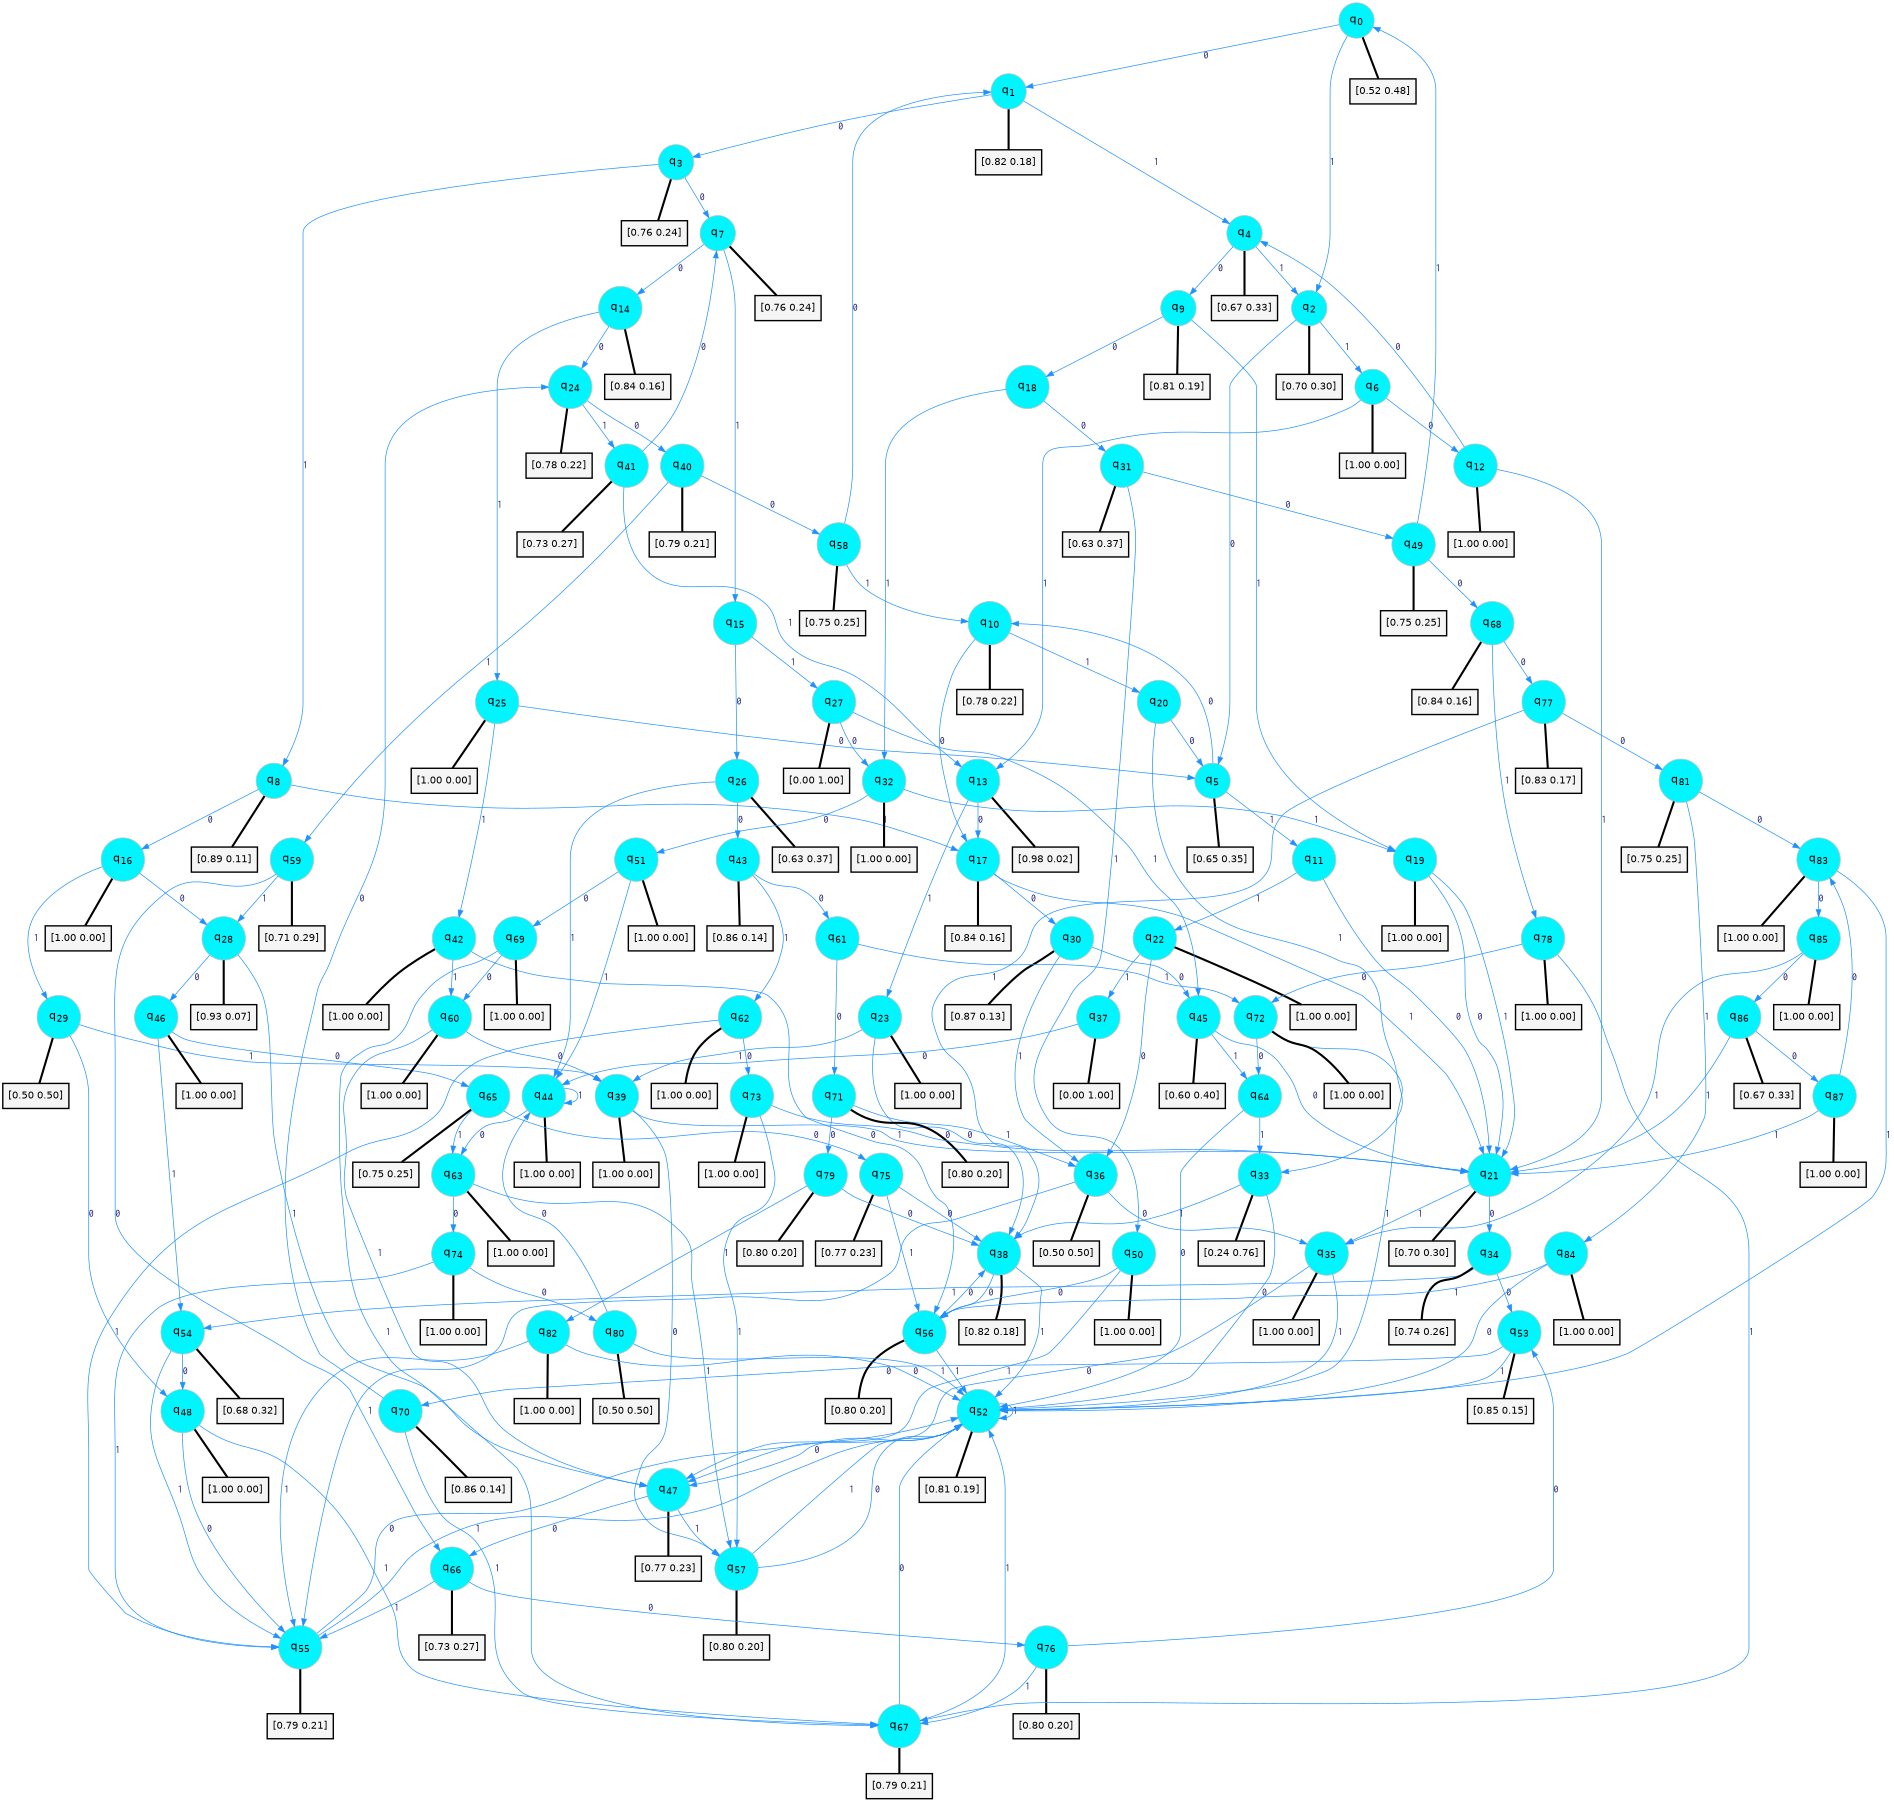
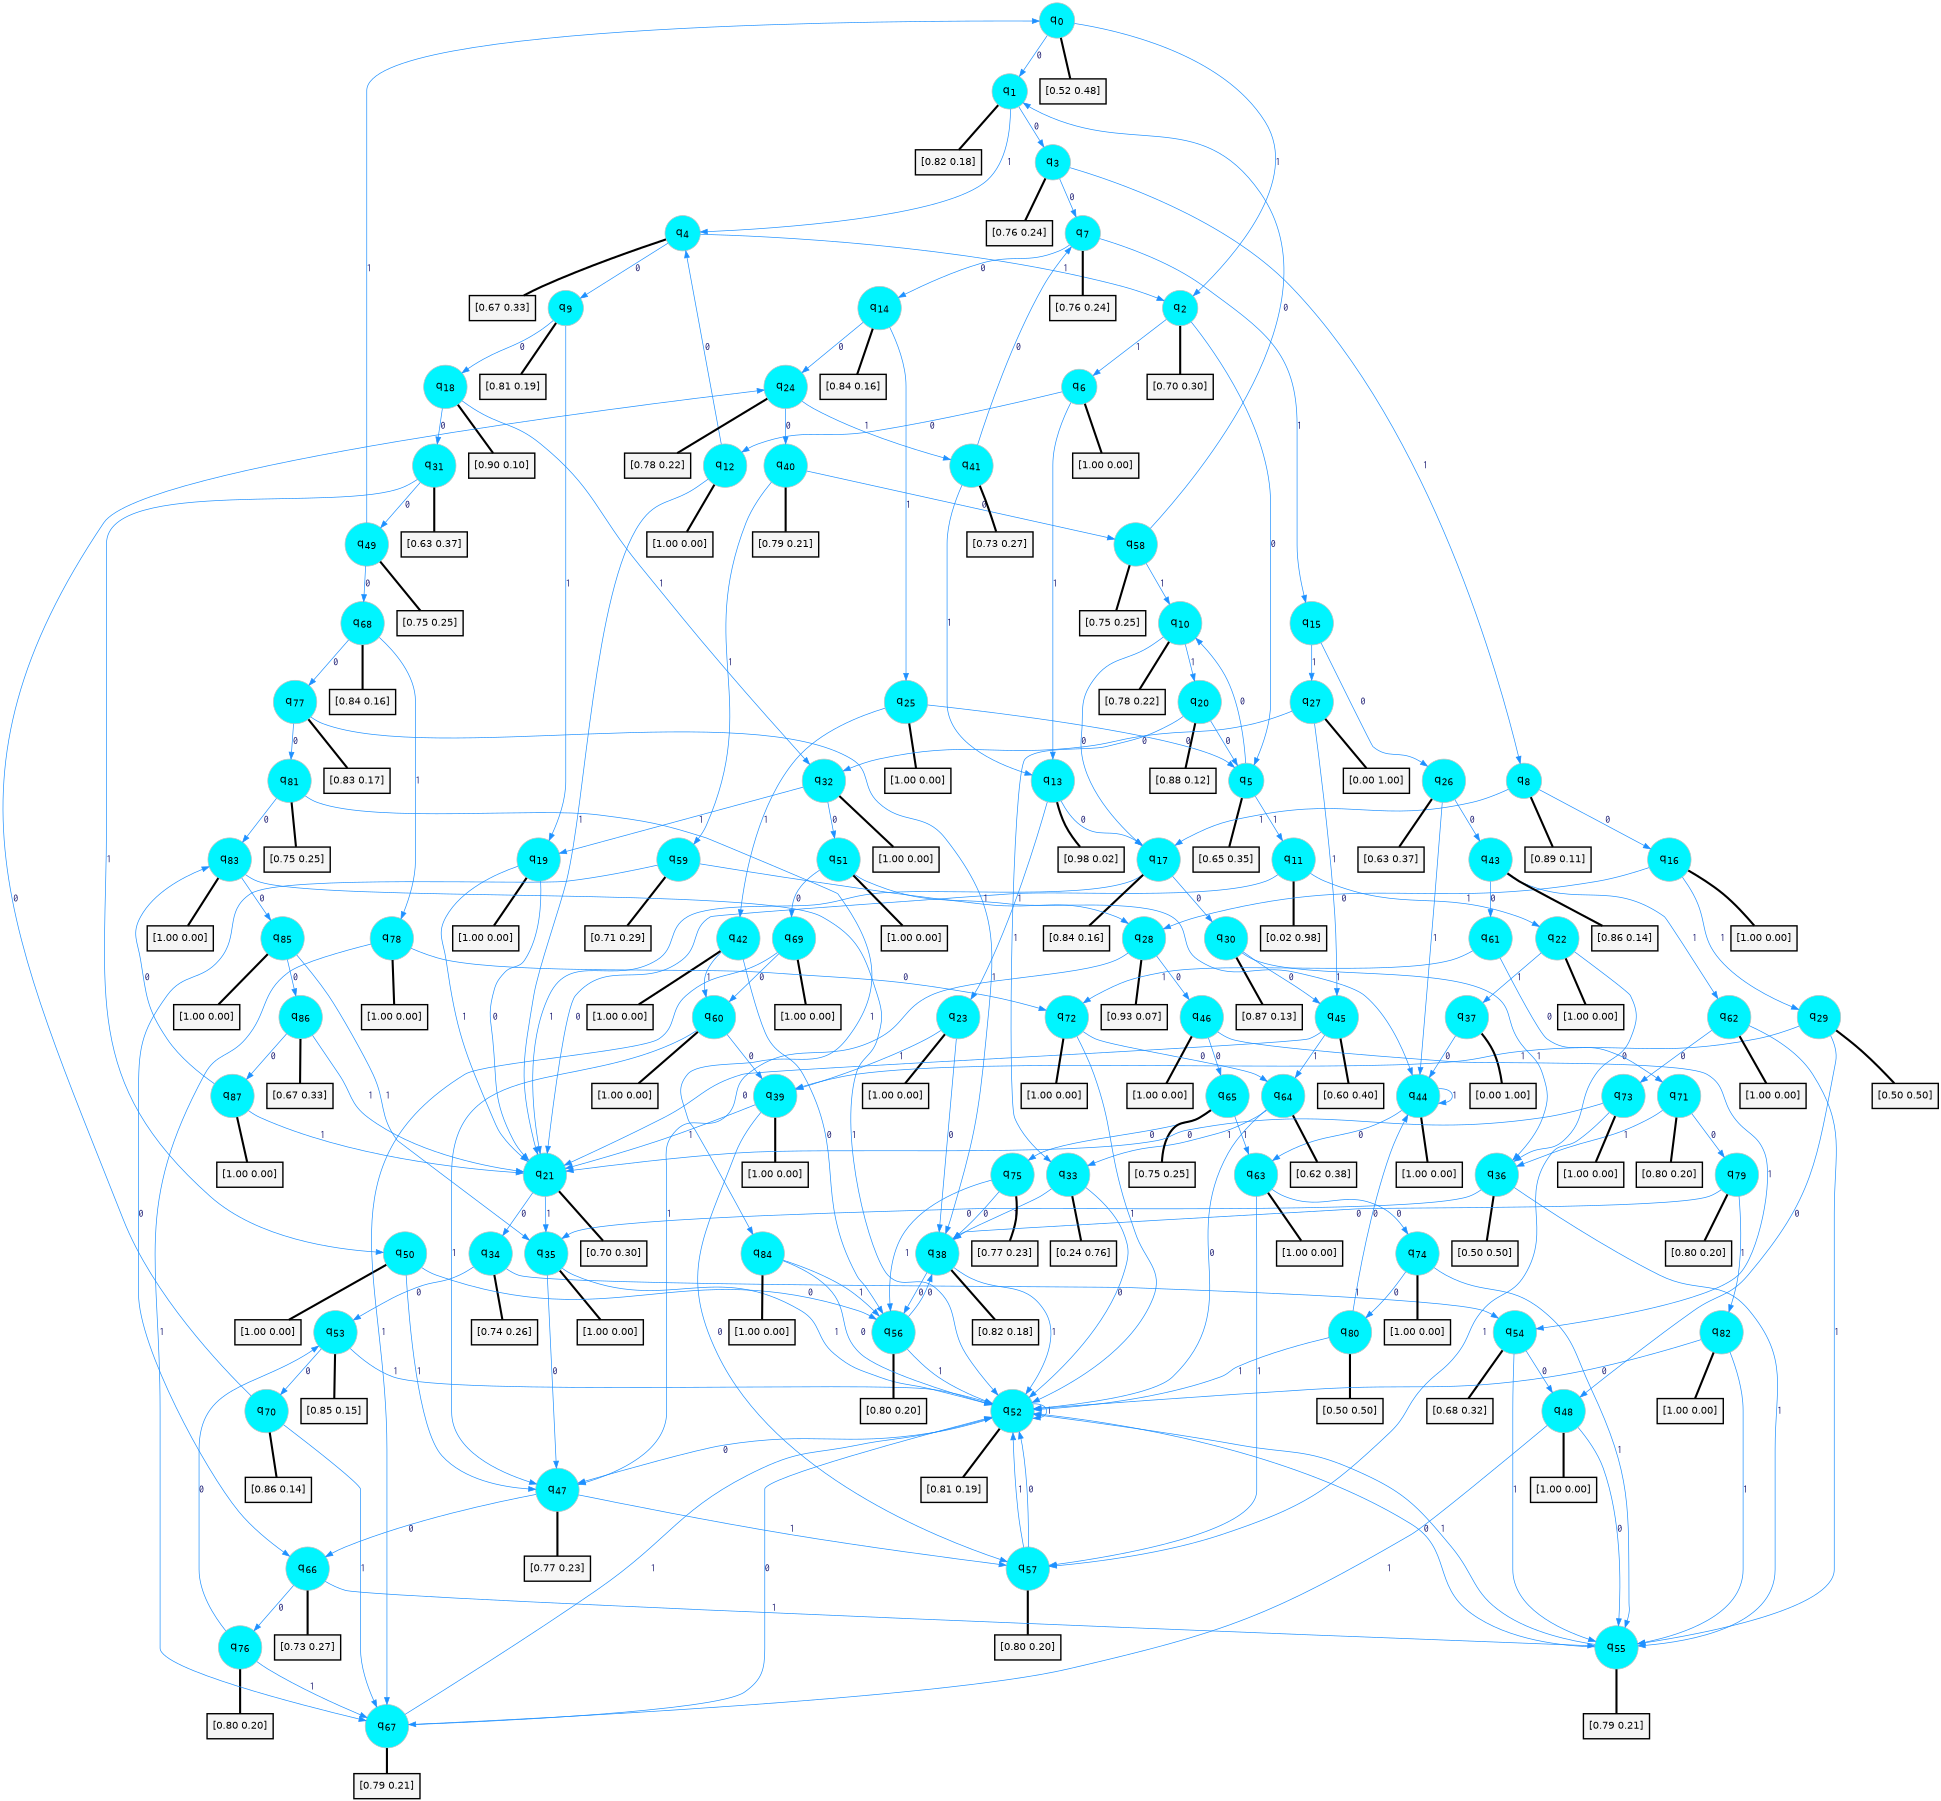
node "[0.90 0.10]": added
node "[0.88 0.12]": added
node "[0.02 0.98]": added
node "[0.62 0.38]": added
